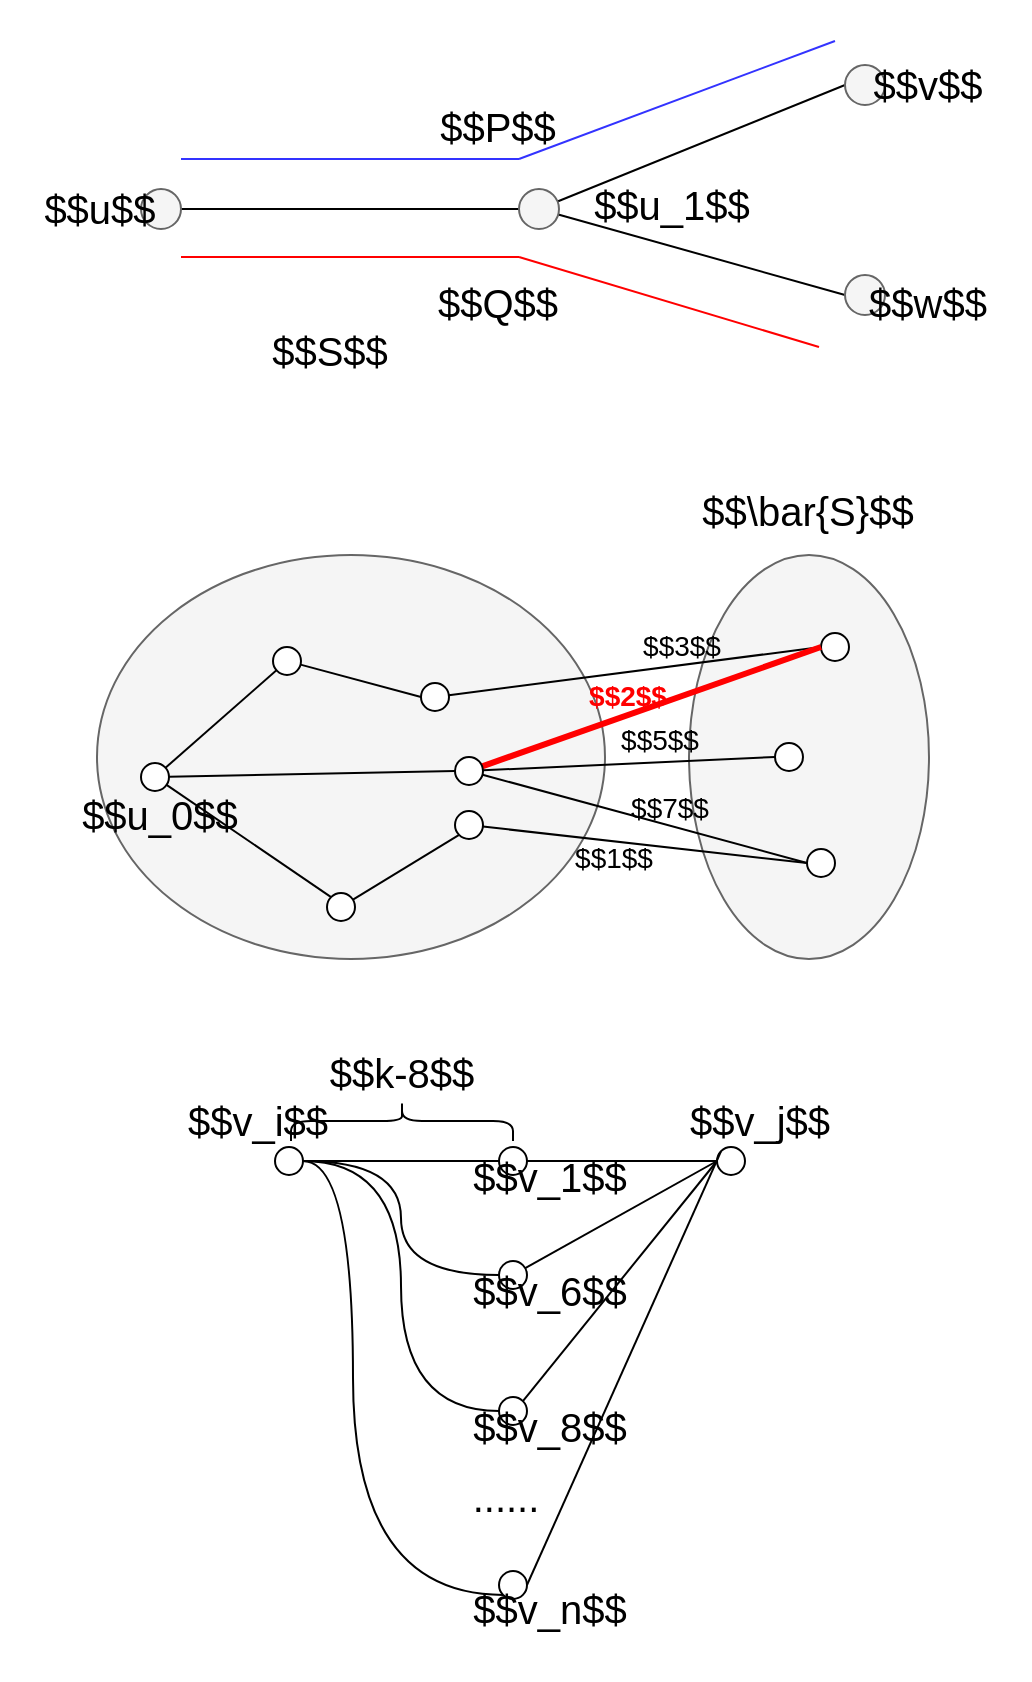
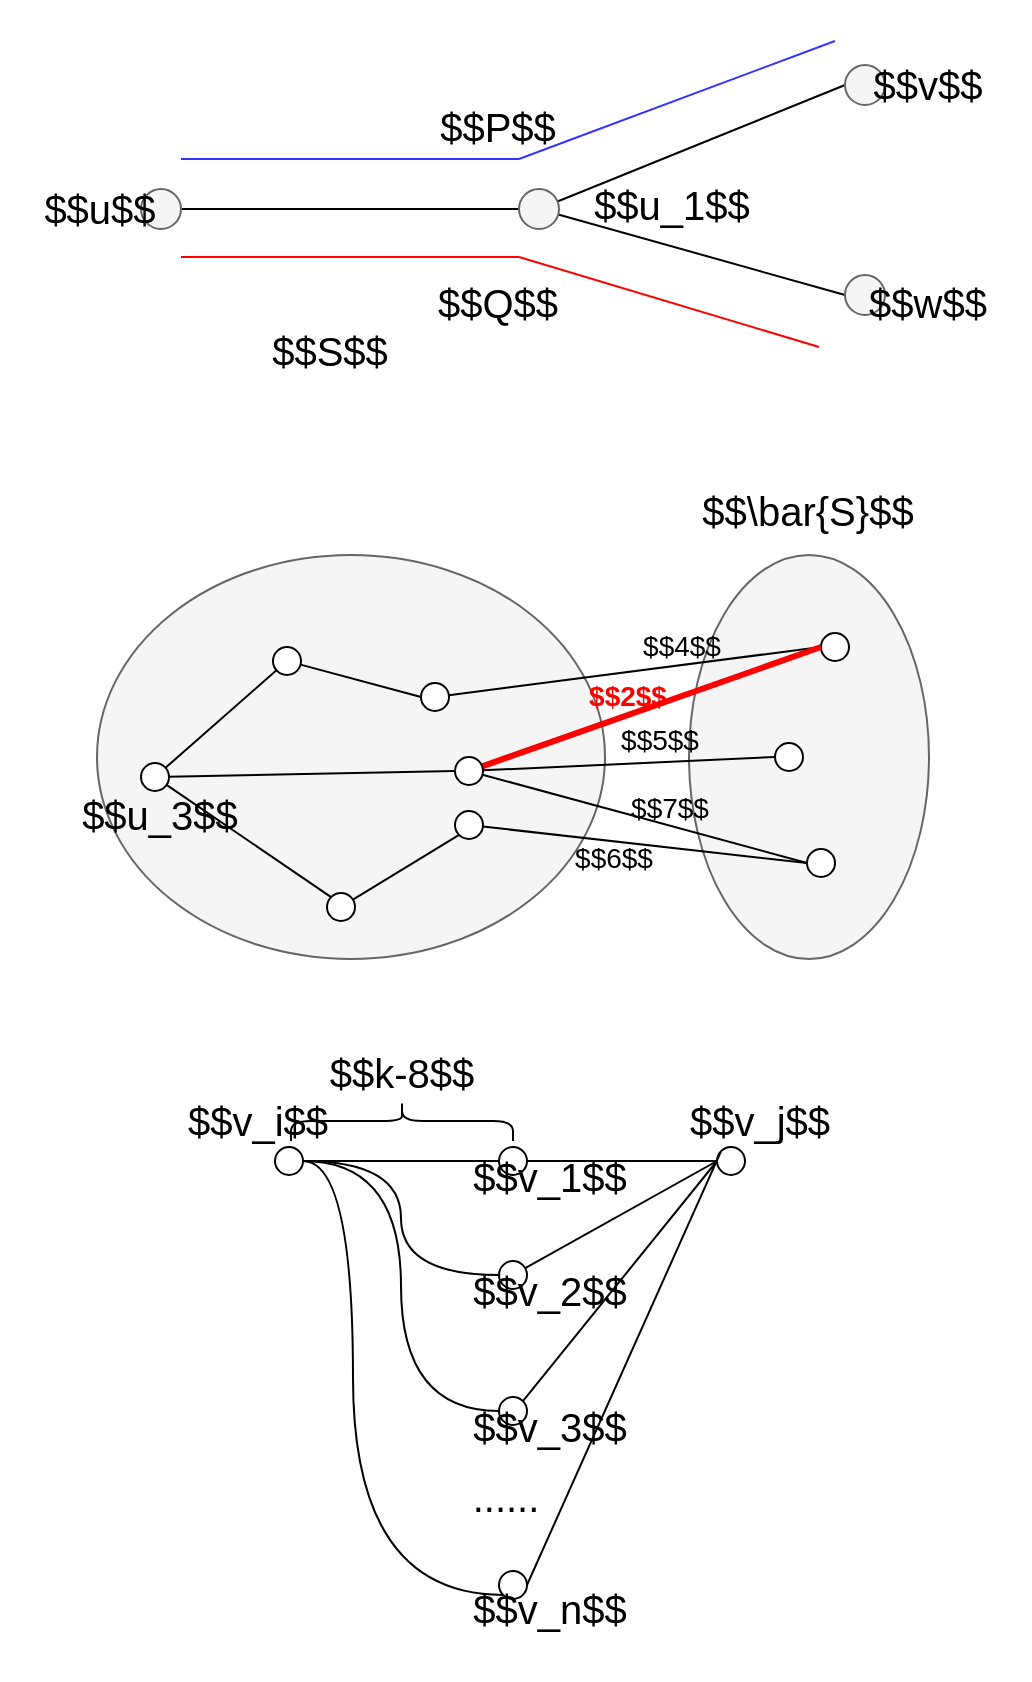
node "$$3$$": label "$$3$$" -> "$$4$$"
node "$$u_0$$": label "$$u_0$$" -> "$$u_3$$"
node "$$1$$": label "$$1$$" -> "$$6$$"
node "$$v_6$$": label "$$v_6$$" -> "$$v_2$$"
node "$$v_8$$": label "$$v_8$$" -> "$$v_3$$"
